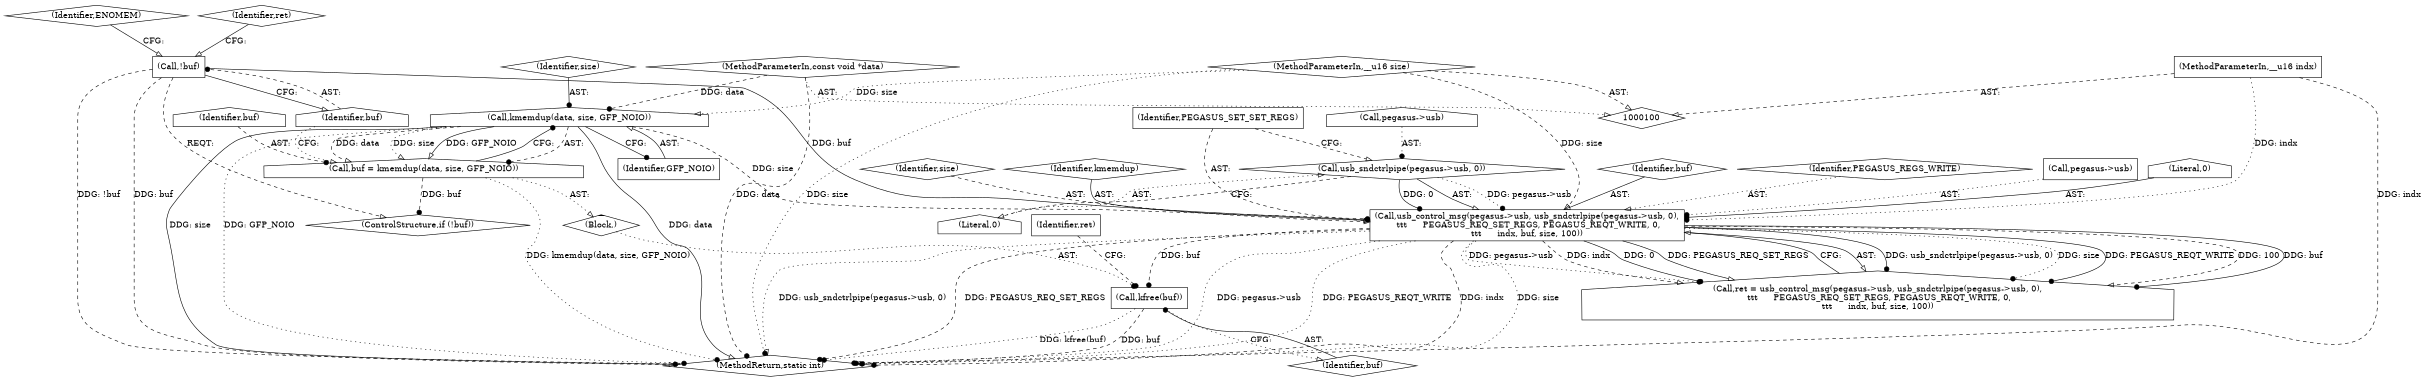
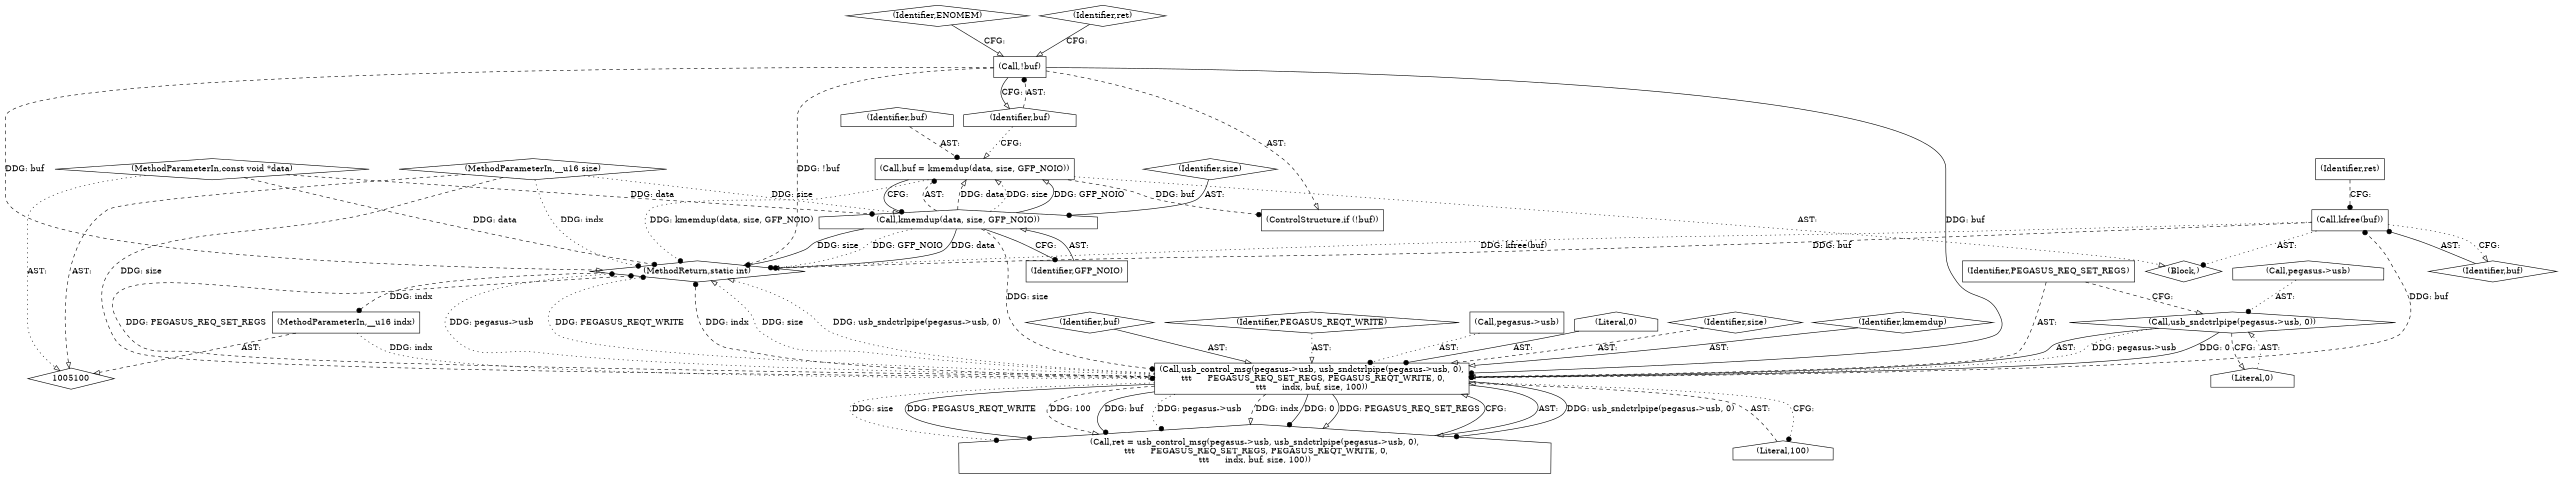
node "(Identifier,PEGASUS_SET_SET_REGS)": label "(Identifier,PEGASUS_SET_SET_REGS)" -> "(Identifier,PEGASUS_REQ_SET_REGS)"
node "1000100": label "1000100" -> "1005100"
edge "(Call,!buf)" -> "(ControlStructure,if (!buf))": label "REQT: " -> "AST: "
node "(Call,buf = kmemdup(data, size, GFP_NOIO))": shape house -> box
node "(Identifier,PEGASUS_REGS_WRITE)": label "(Identifier,PEGASUS_REGS_WRITE)" -> "(Identifier,PEGASUS_REQT_WRITE)"
edge "(MethodParameterIn,__u16 size)" -> "(MethodReturn,static int)": label "DDG: size" -> "DDG: indx"
node "(ControlStructure,if (!buf))": shape diamond -> box
edge "(Block,)" -> "(Call,kfree(buf))": reversed
edge "(MethodParameterIn,__u16 indx)" -> "(MethodReturn,static int)": reversed
node "(Literal,100)": added
